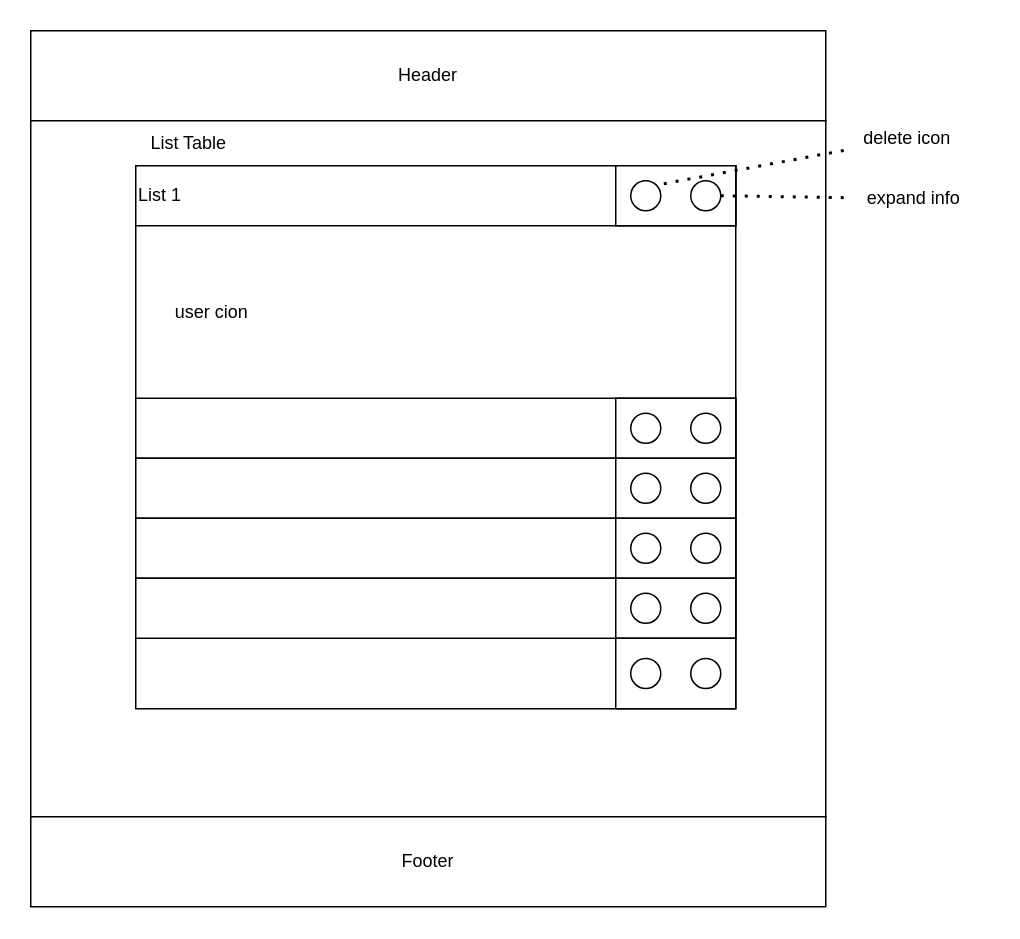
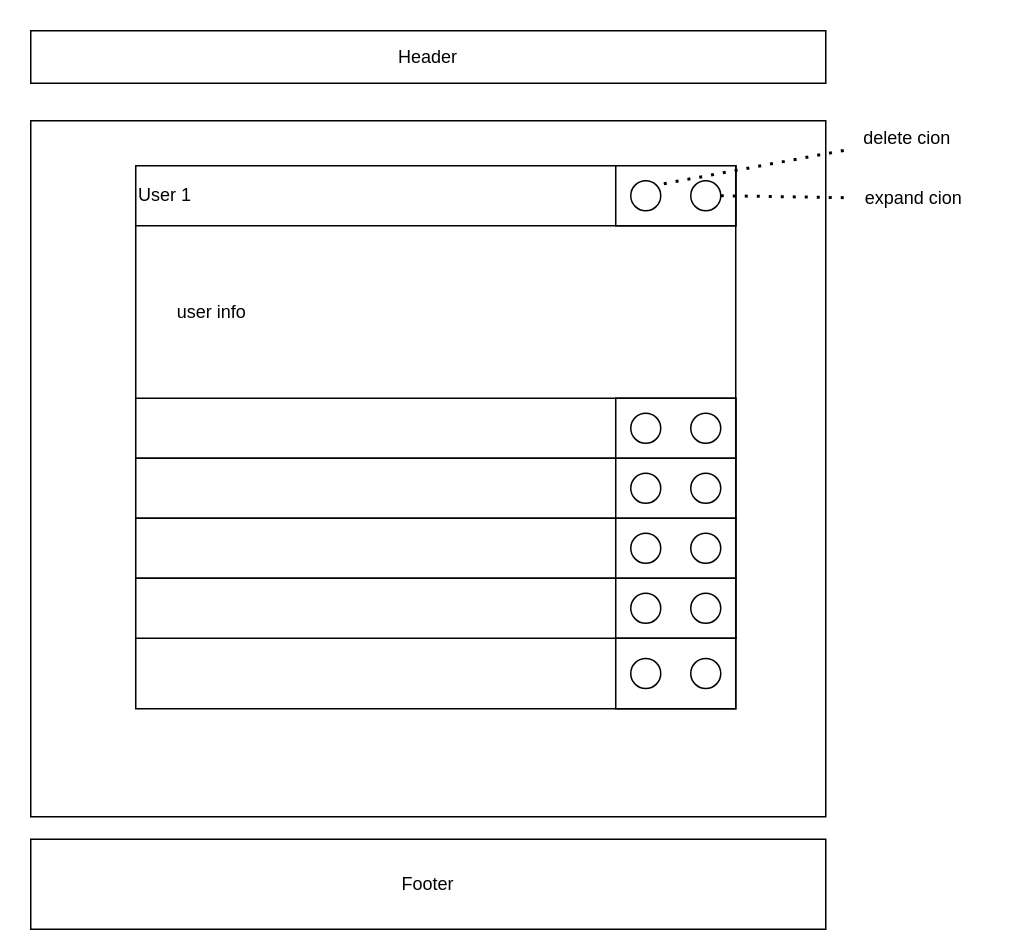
node "Header": size 795x90 -> 795x53
node "delete icon": label "delete icon" -> "delete cion"
node "List Table": removed
node "List 1": label "List 1" -> "User 1"
node "expand info": label "expand info" -> "expand cion"
node "user cion": label "user cion" -> "user info"
node "Footer": moved (428, 862) -> (428, 884)
